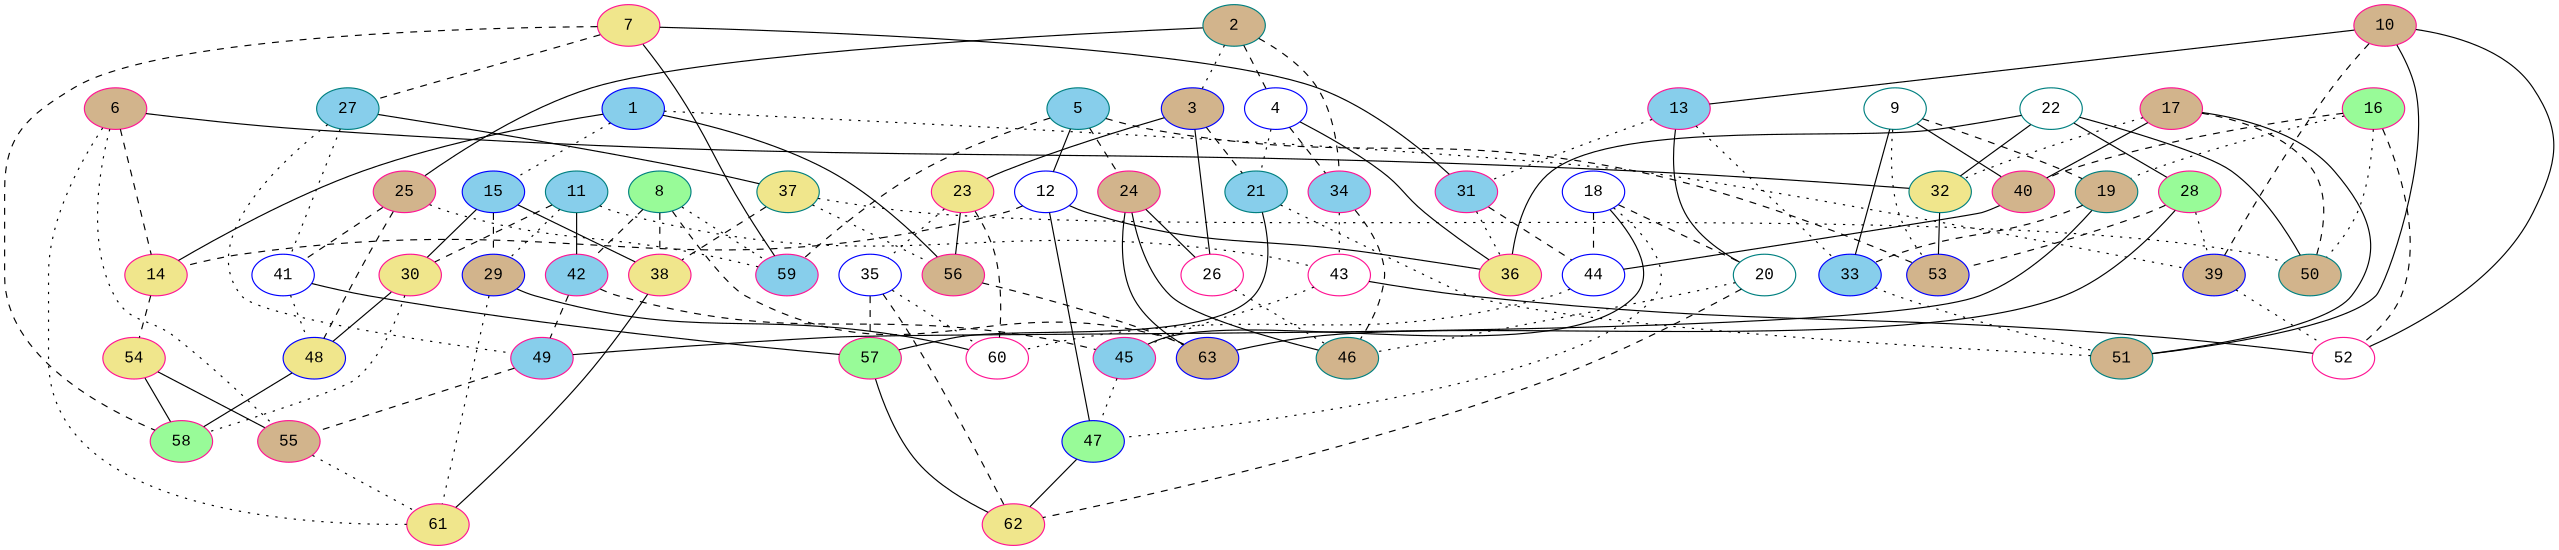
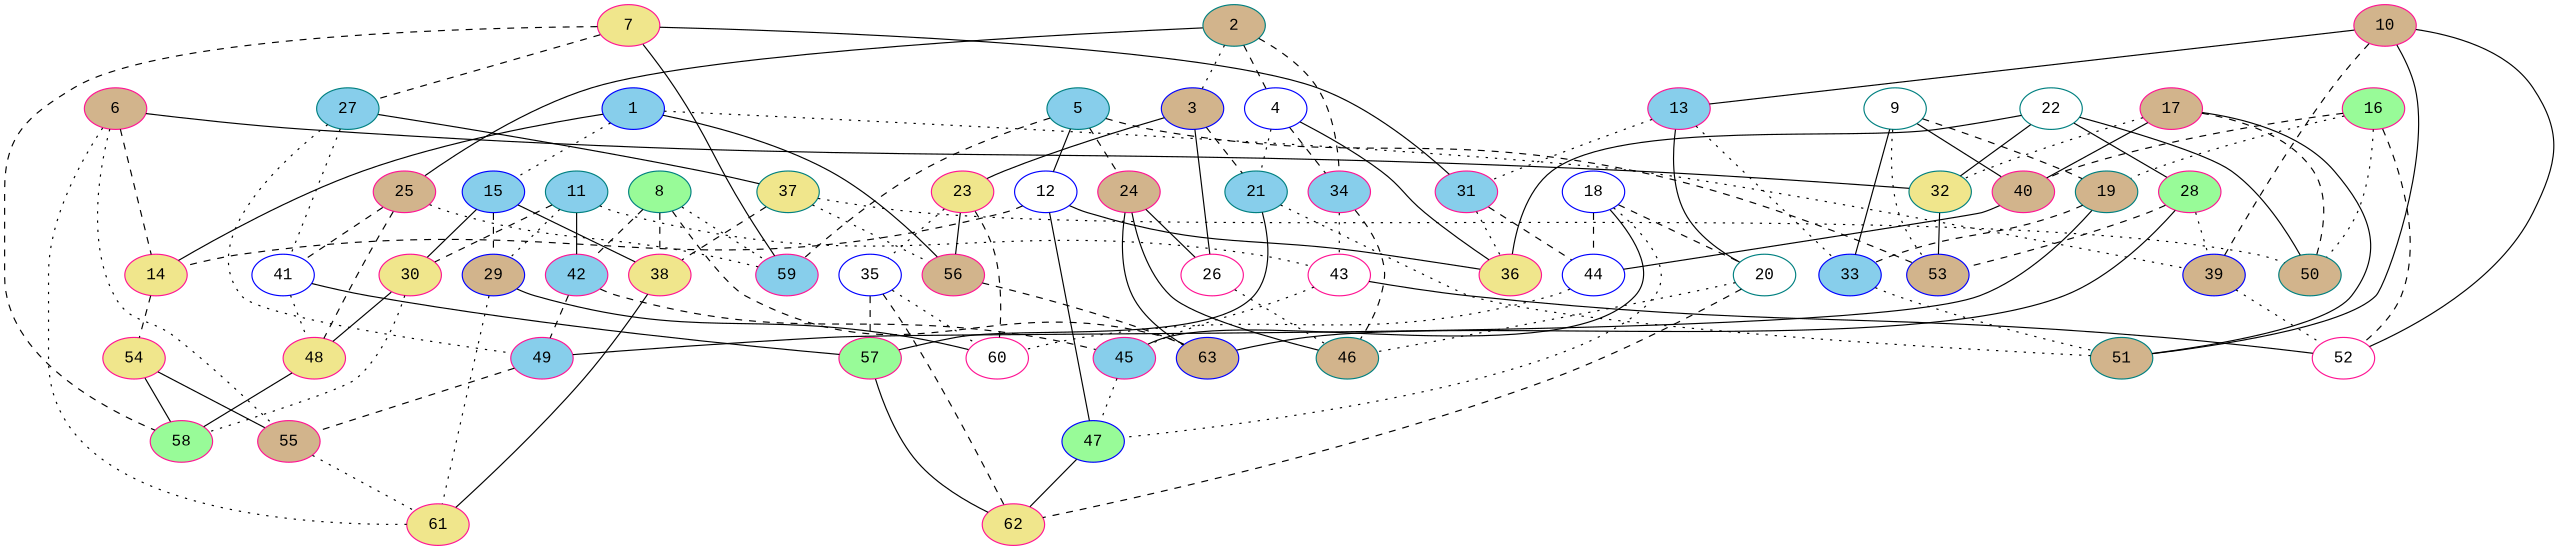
node "48": color blue -> deeppink
